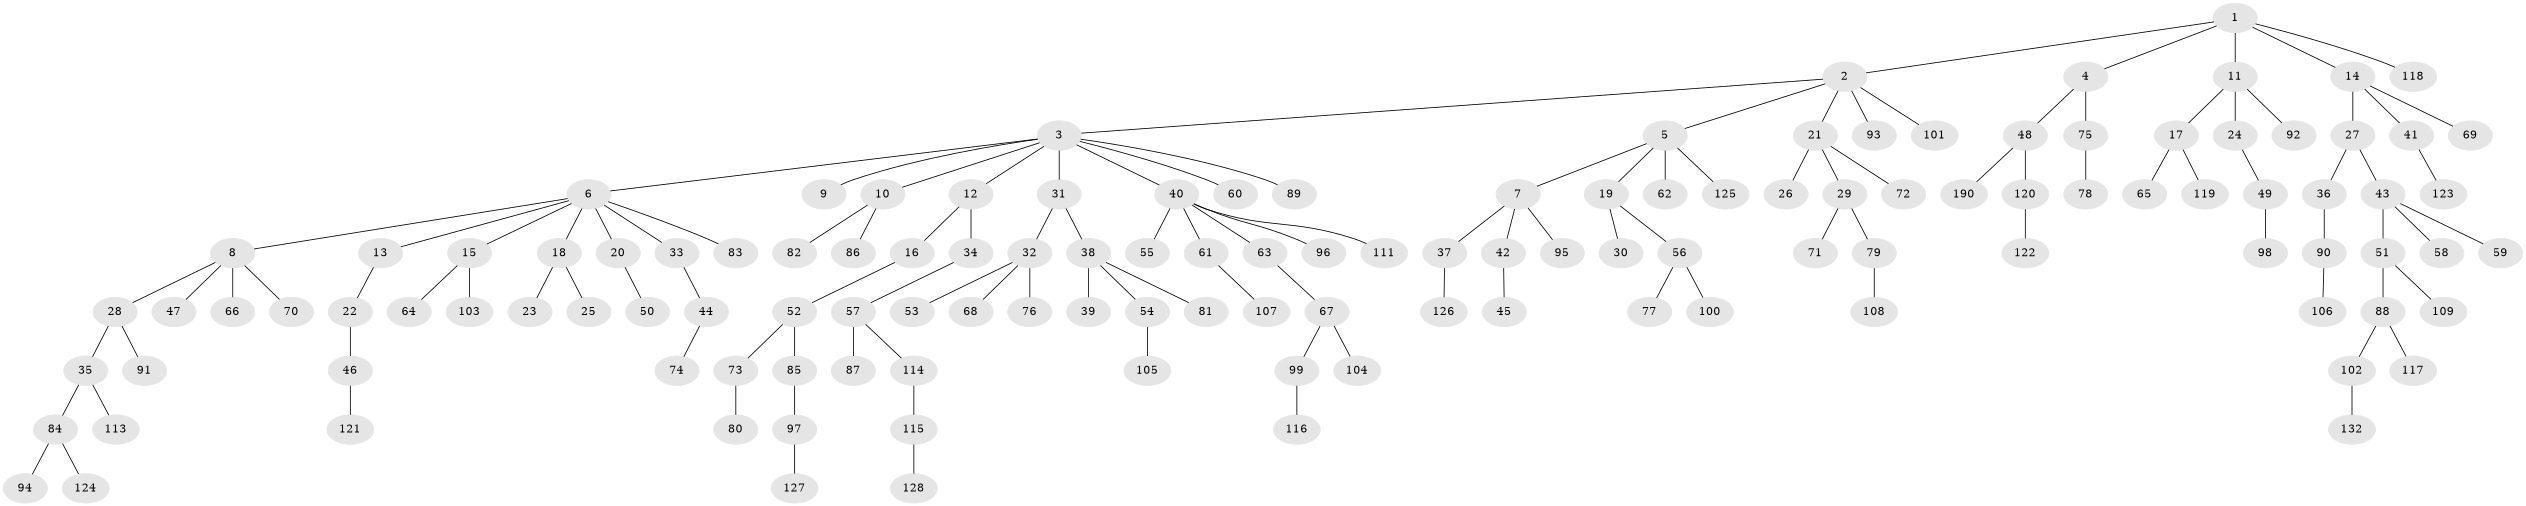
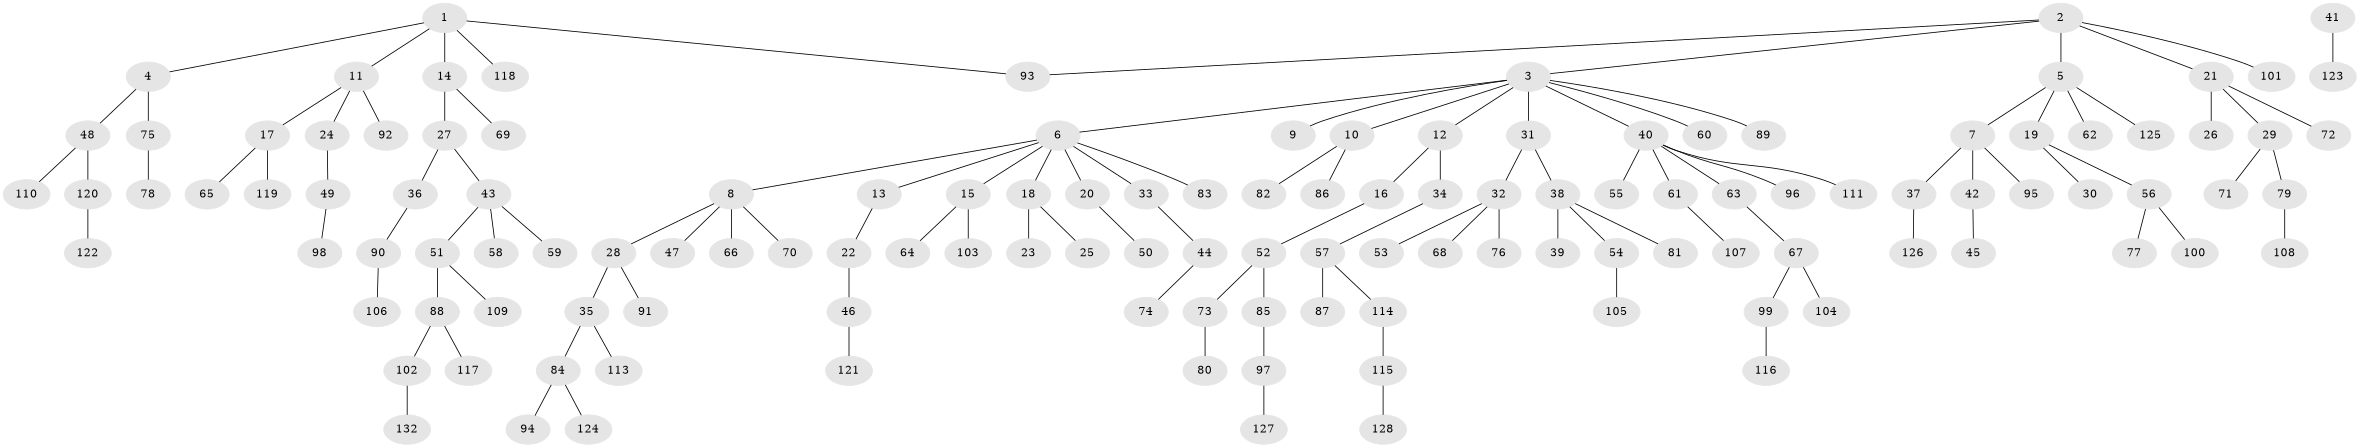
edge "1" -- "2": now "1" -- "93"
edge "14" -- "41": removed
node "190": label "190" -> "110"
